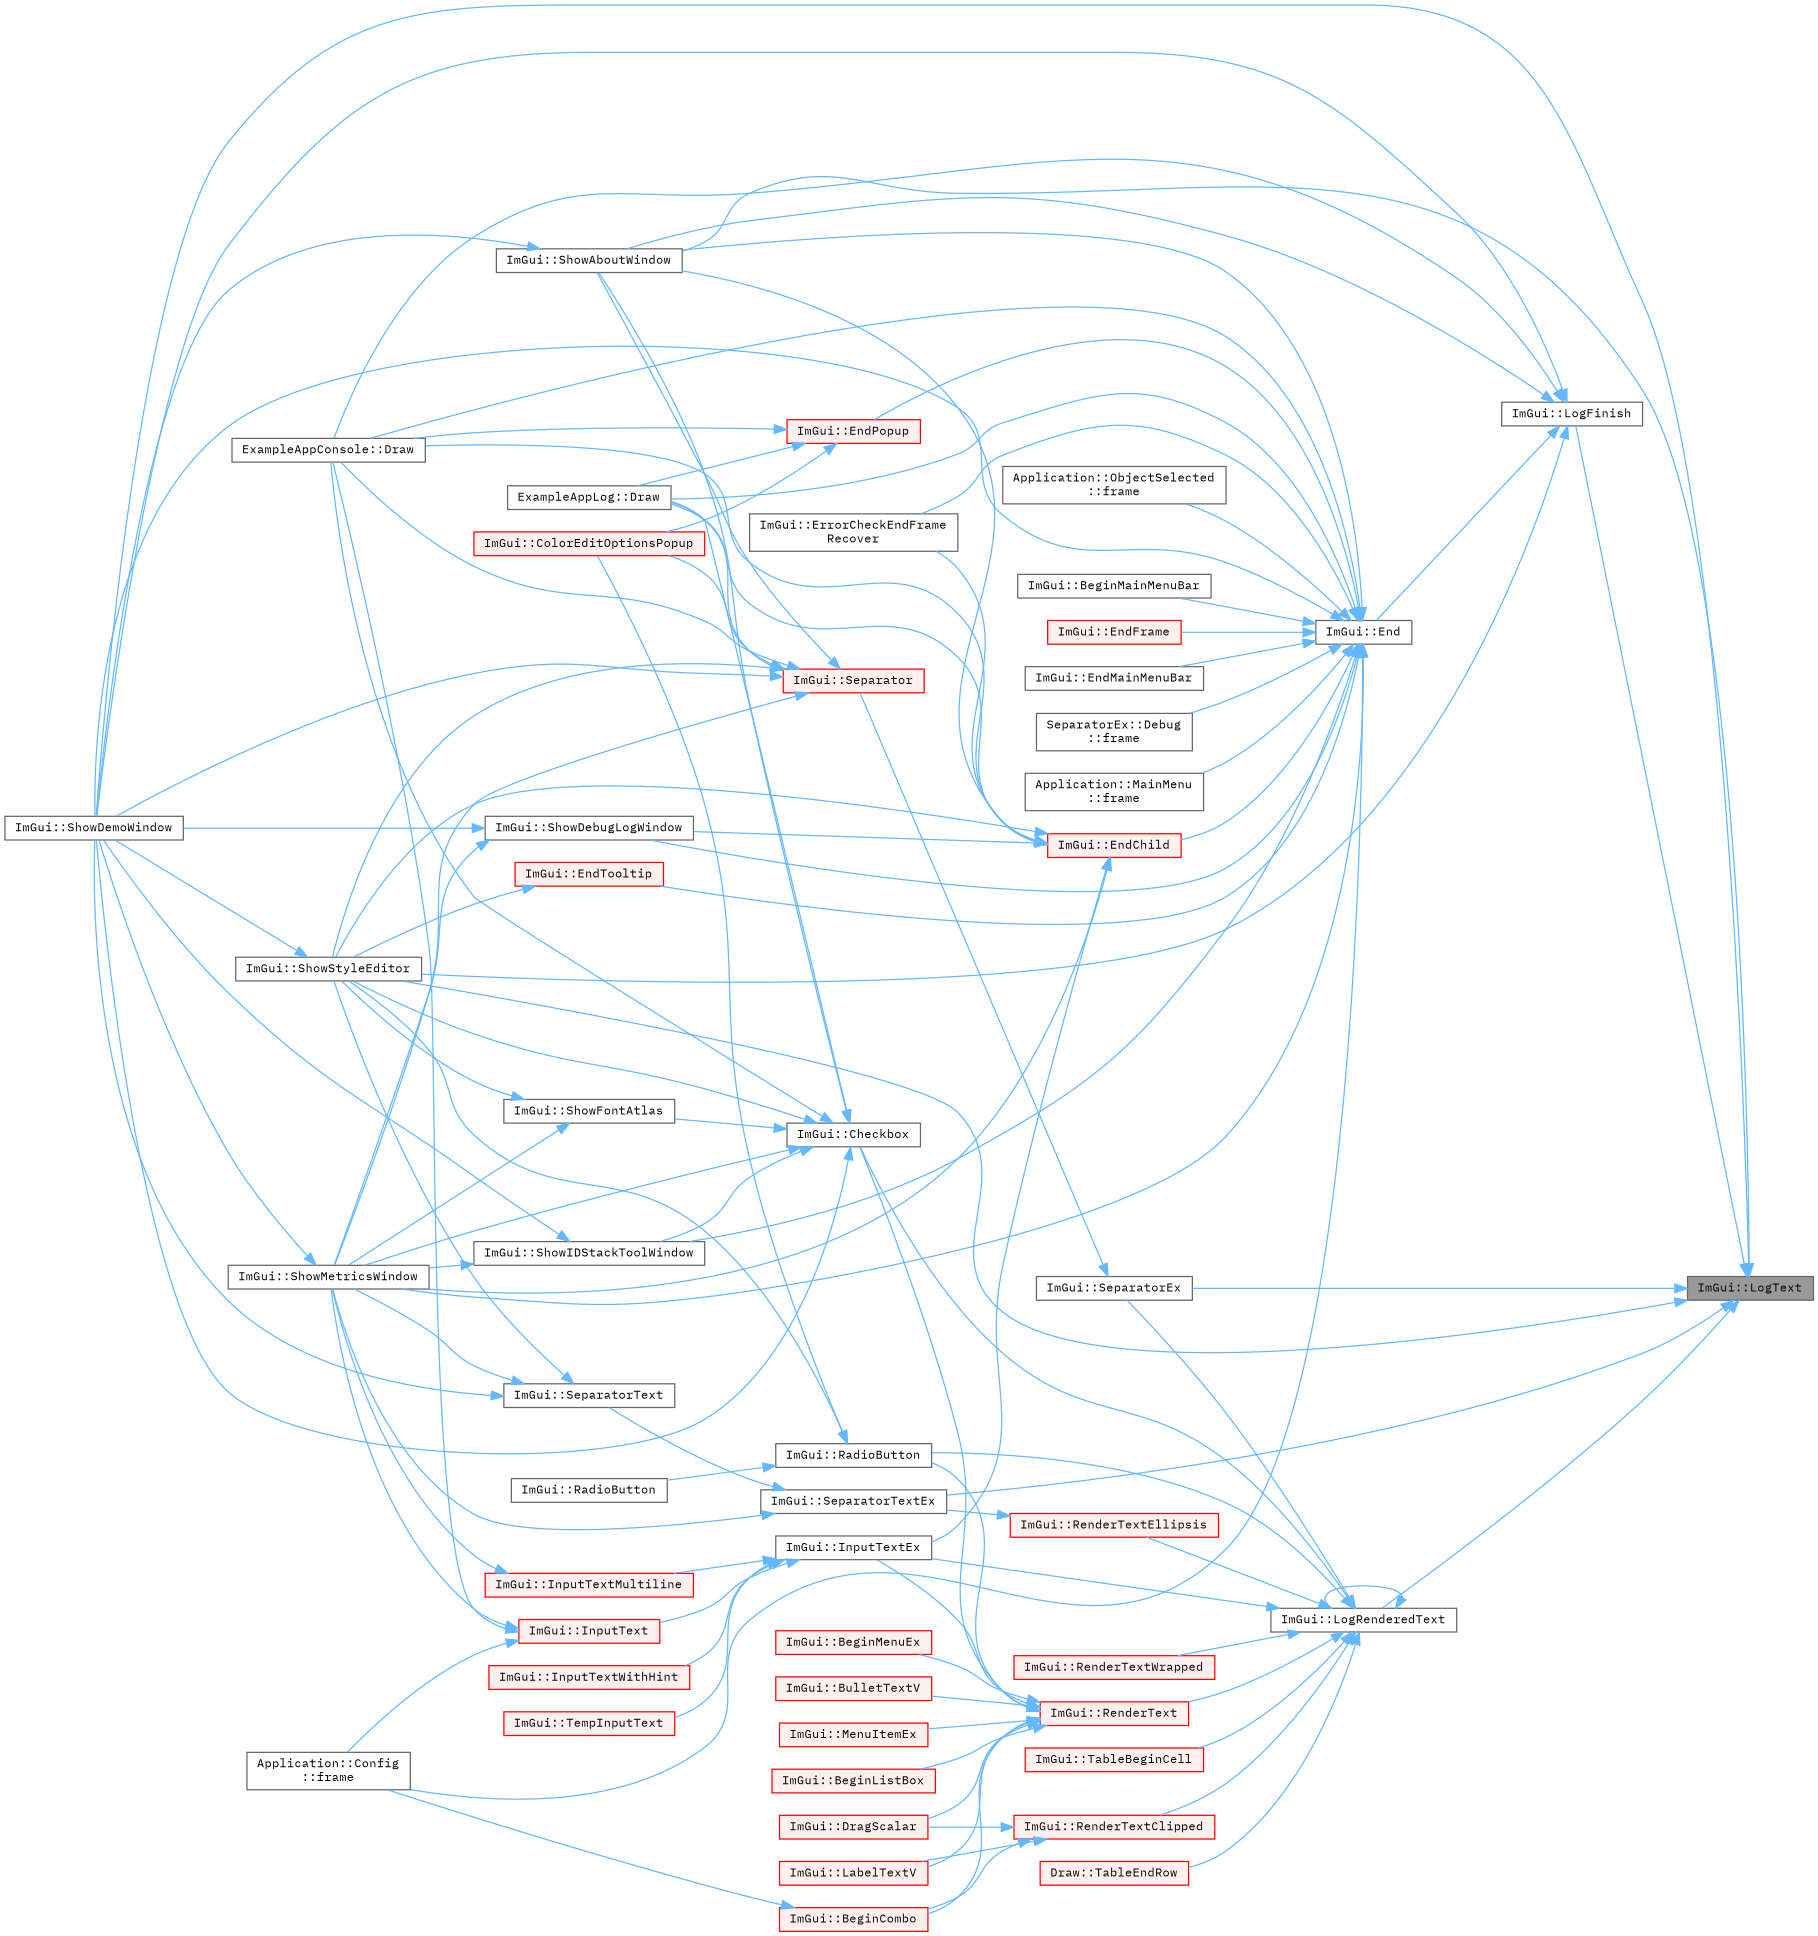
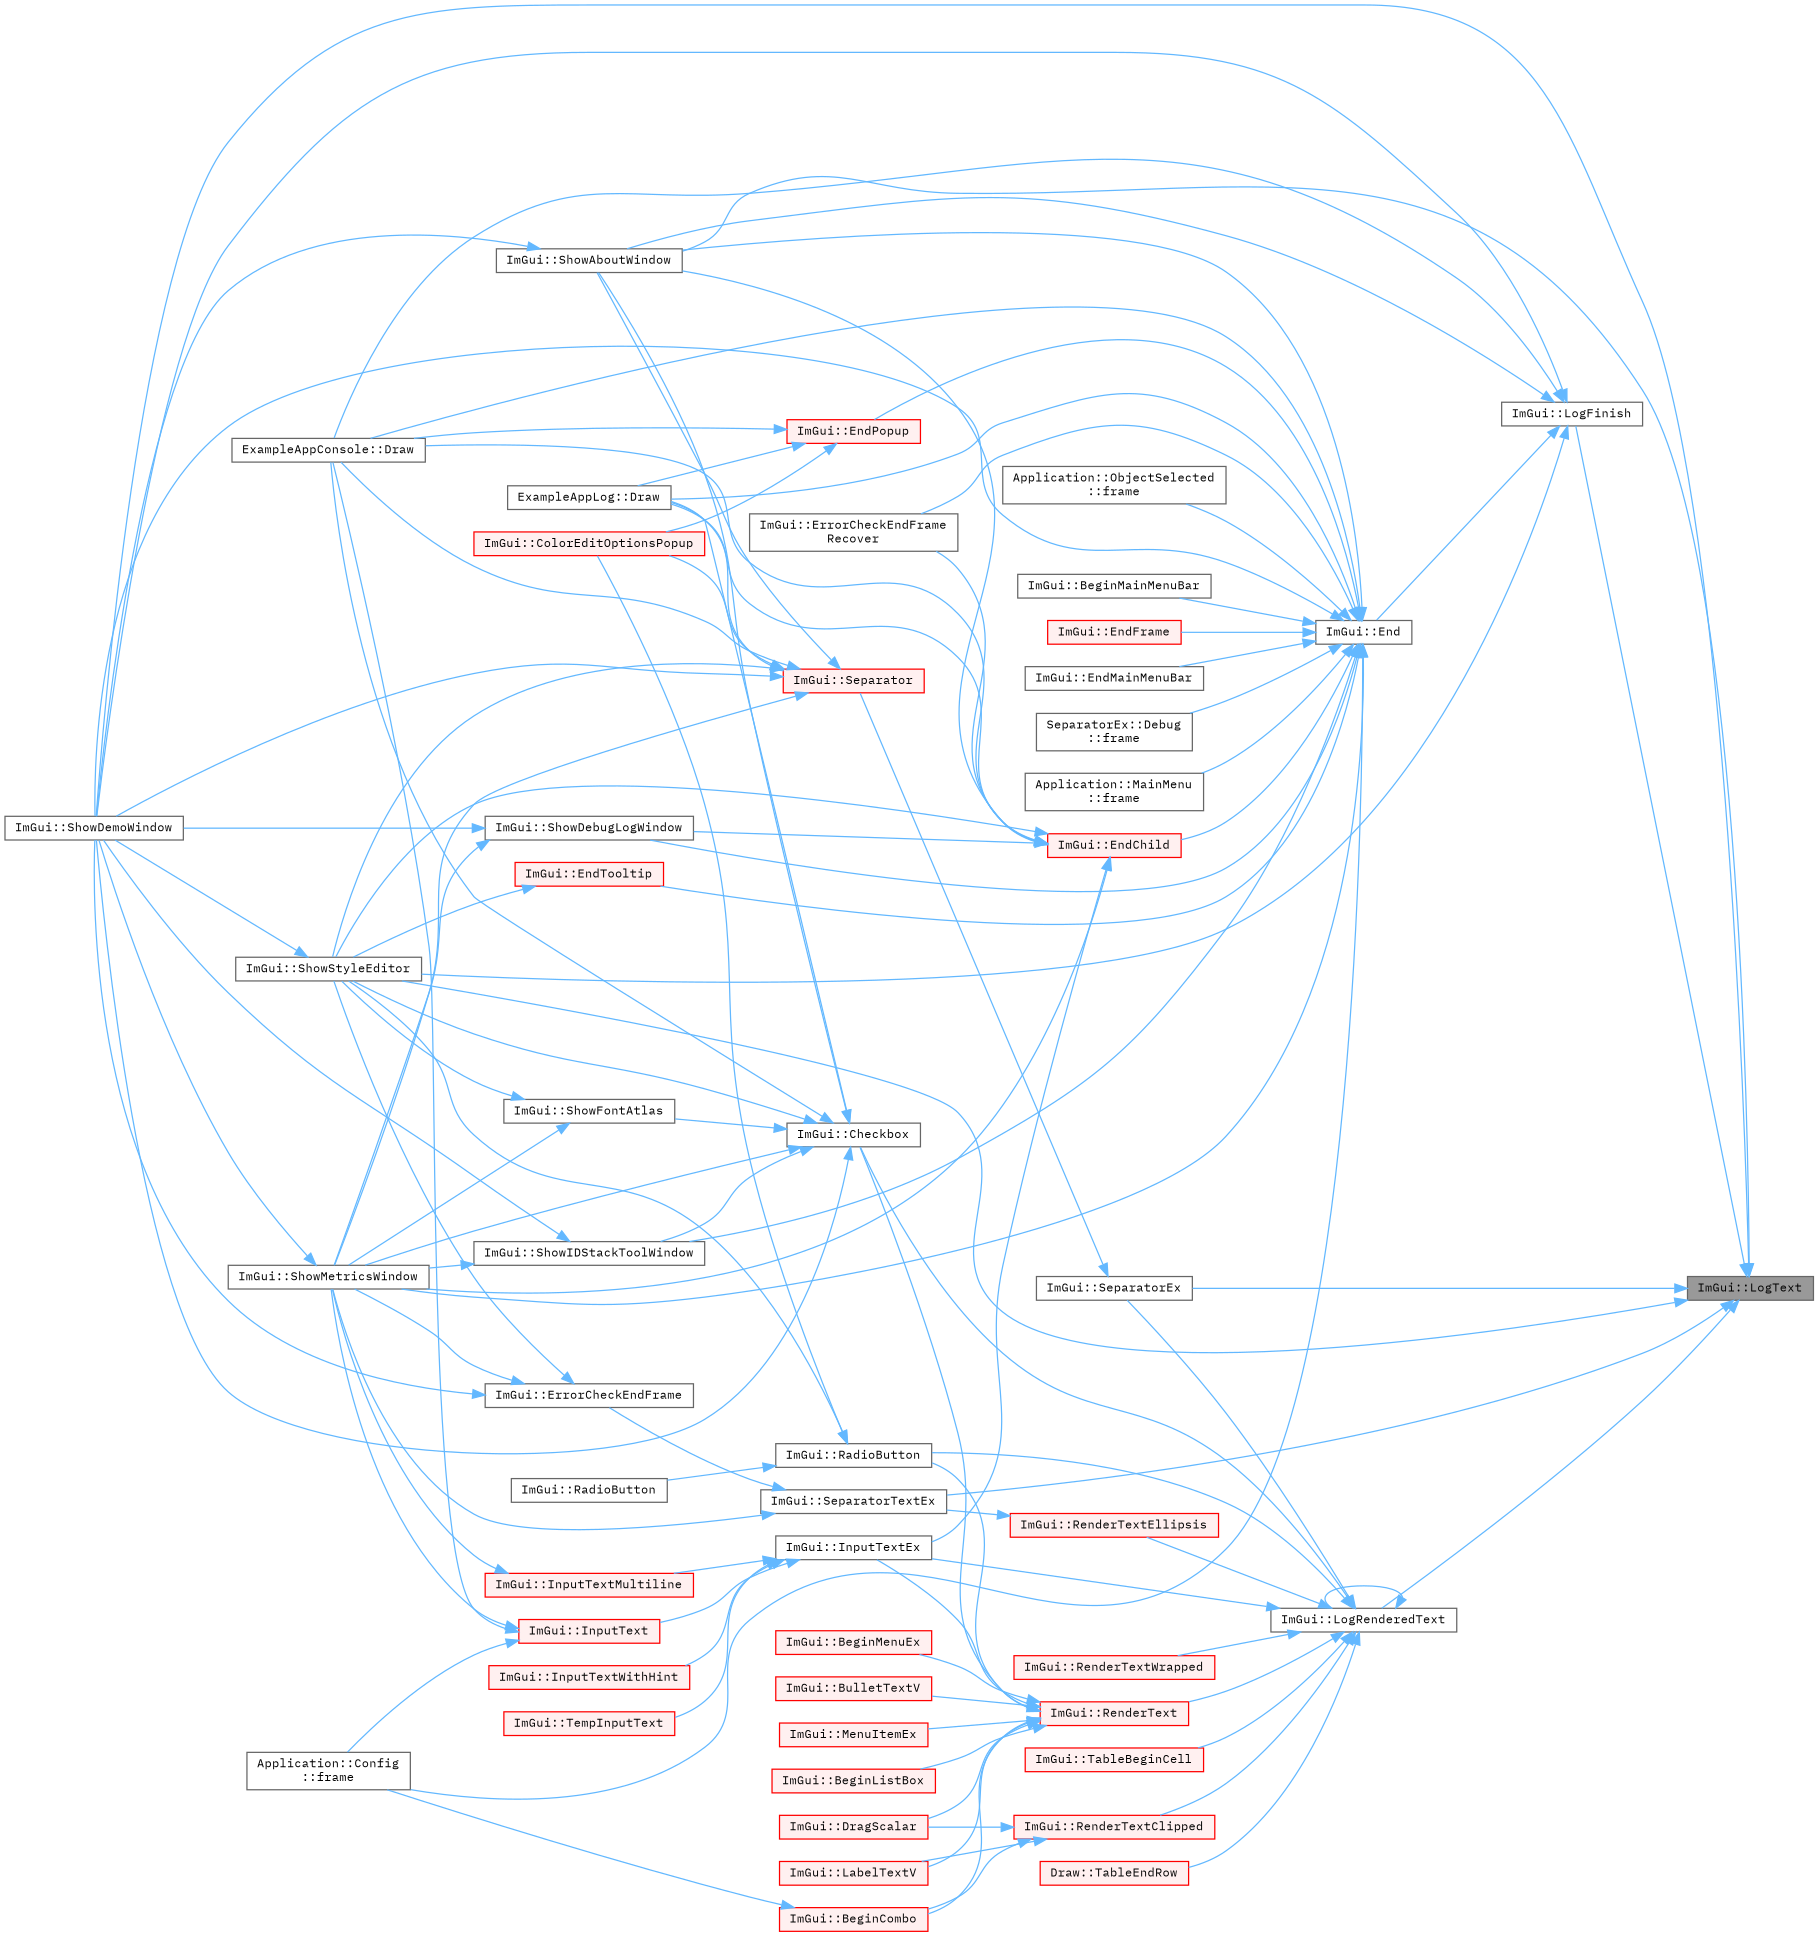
node "ImGui::SeparatorText": label "ImGui::SeparatorText" -> "ImGui::ErrorCheckEndFrame"
